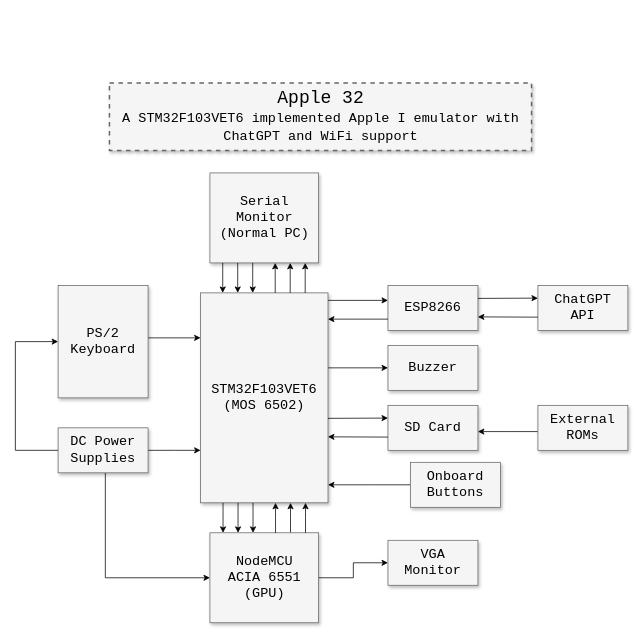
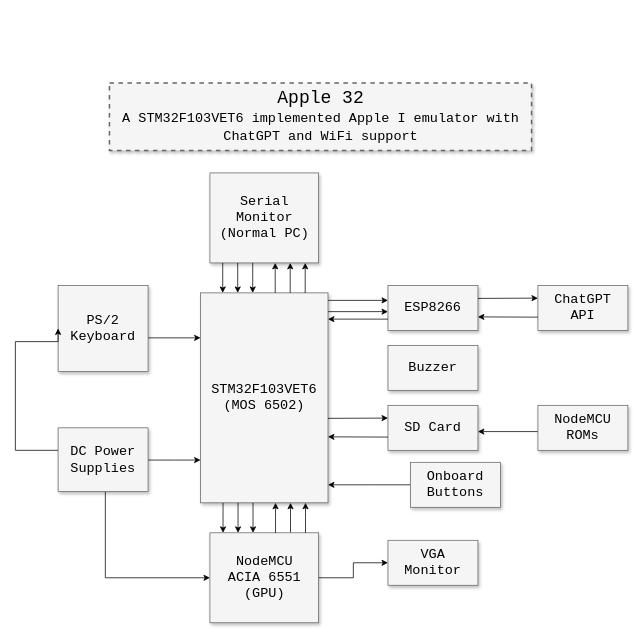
node "PS/2 Keyboard": size 90x113 -> 90x86
edge "STM32F103VET6 (MOS 6502)" -> "Buzzer": now "STM32F103VET6 (MOS 6502)" -> "ESP8266"
node "External ROMs": label "External ROMs" -> "NodeMCU ROMs"
node "DC Power Supplies": size 90x45 -> 90x64
